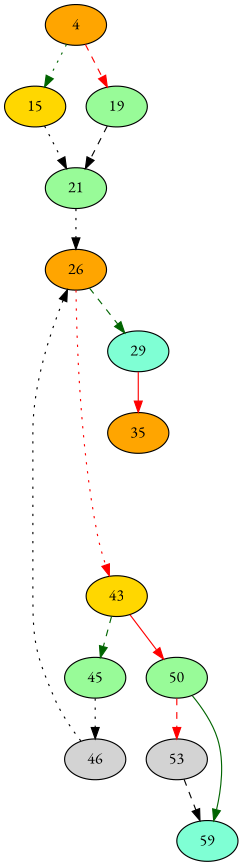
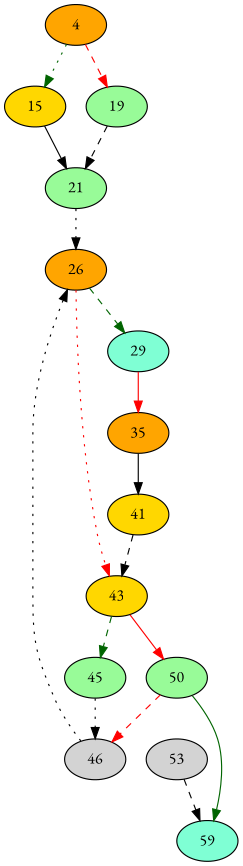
edge "15" -> "21": style dotted -> solid
node "41": added
edge "50" -> "53": now "50" -> "46"
